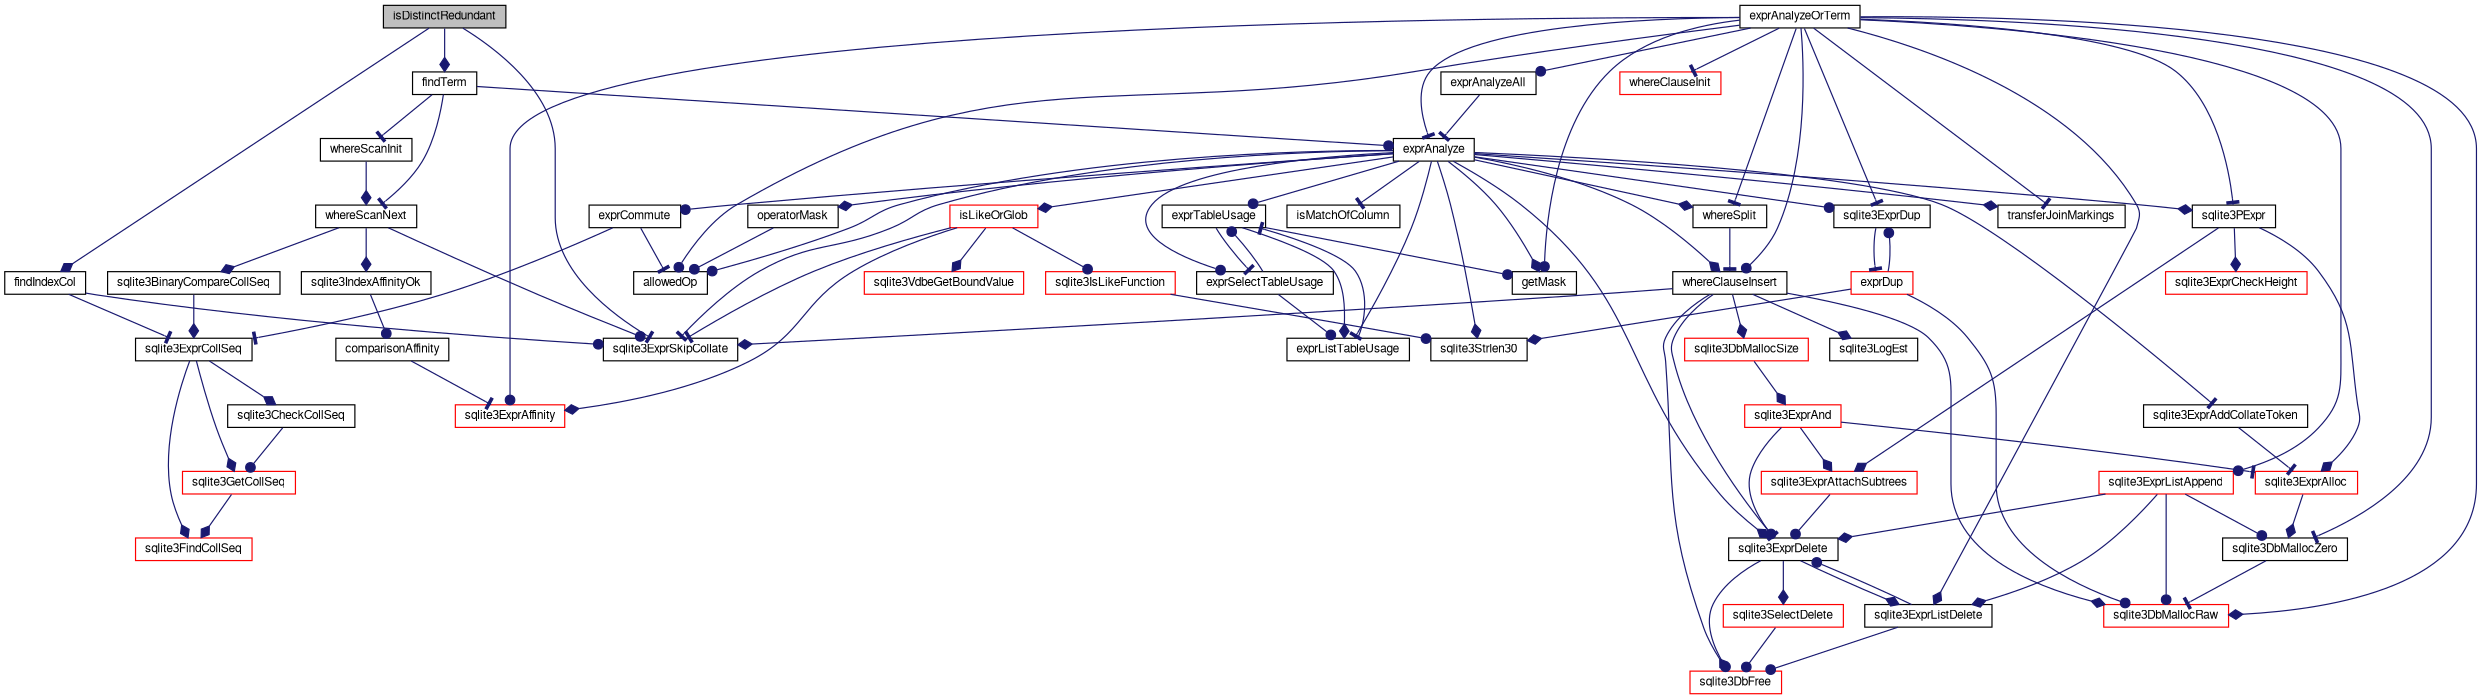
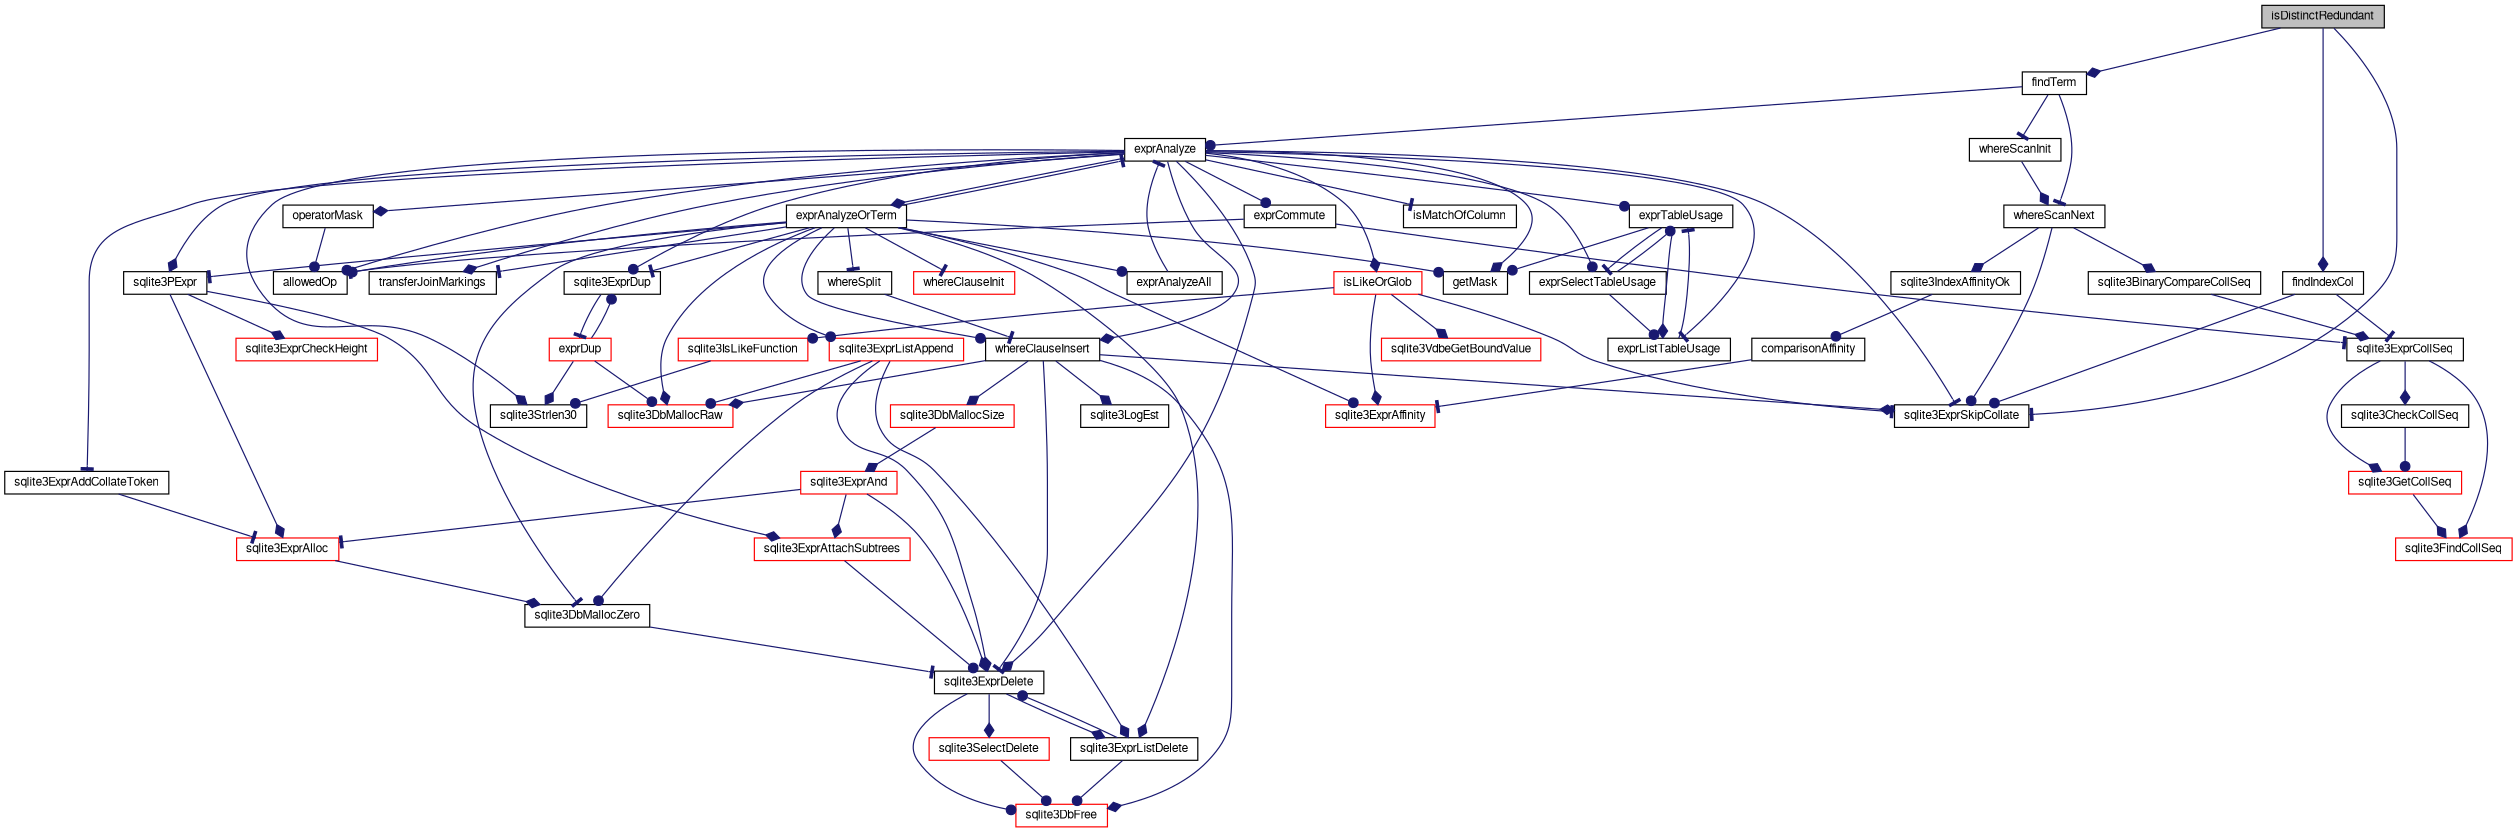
edge "exprAnalyze" -> "whereSplit": now "exprAnalyze" -> "exprAnalyzeOrTerm"
edge "sqlite3ExprAnd" -> "sqlite3ExprDelete": arrowhead dot -> diamond
edge "sqlite3DbMallocZero" -> "sqlite3DbMallocRaw": now "sqlite3DbMallocZero" -> "sqlite3ExprDelete"
